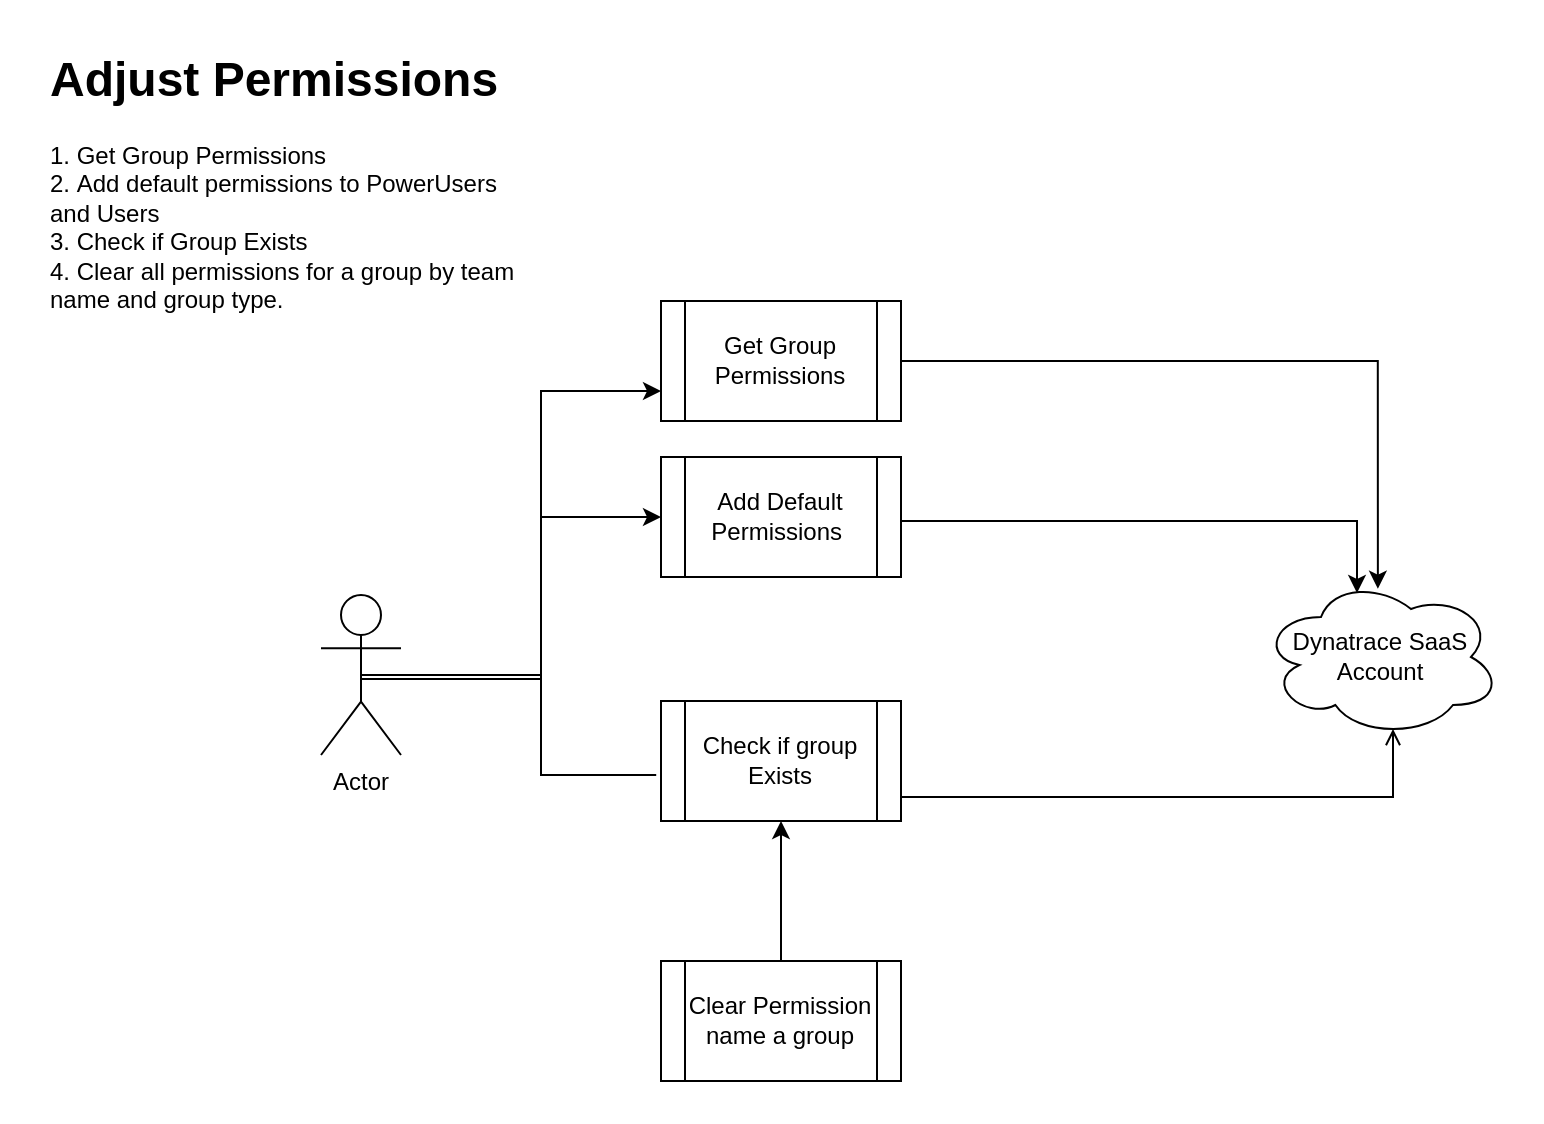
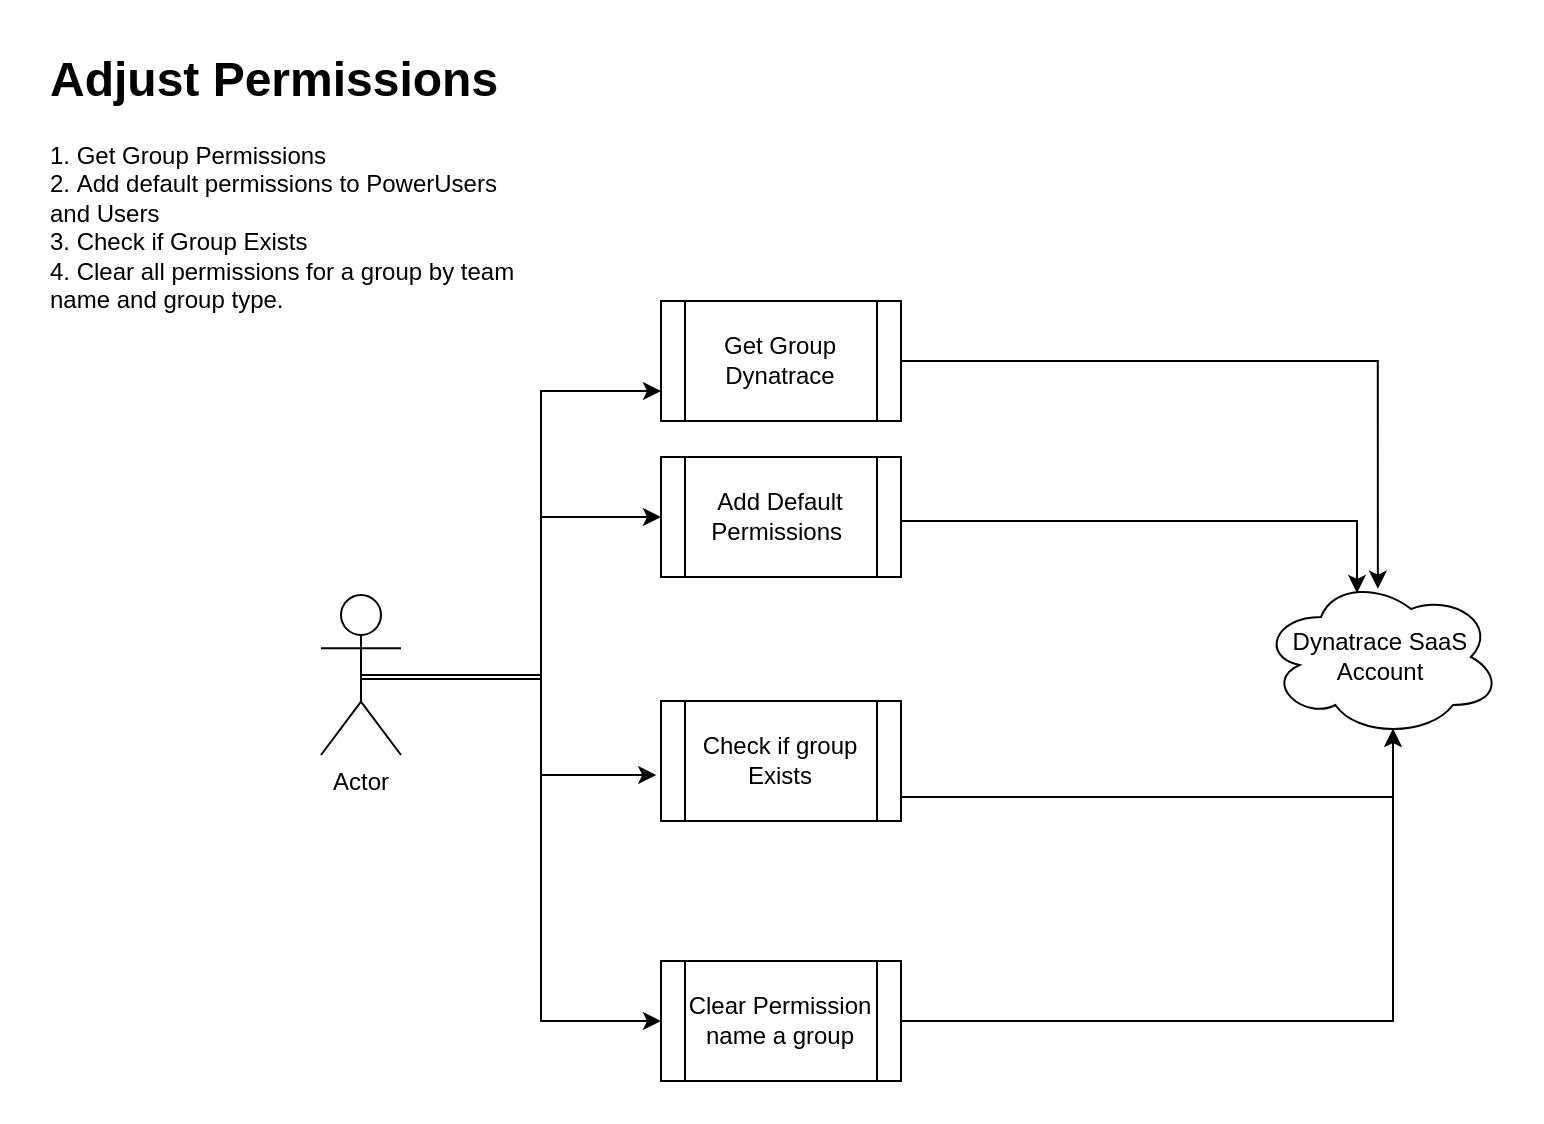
node "Get Group Permissions": label "Get Group Permissions" -> "Get Group Dynatrace"
edge "Actor" -- "Check if group Exists": arrowhead none -> classic
edge "Clear Permission name a group" -> "Check if group Exists": now "Clear Permission name a group" -> "Dynatrace SaaS Account"
edge "Actor" -> "Clear Permission name a group": added
